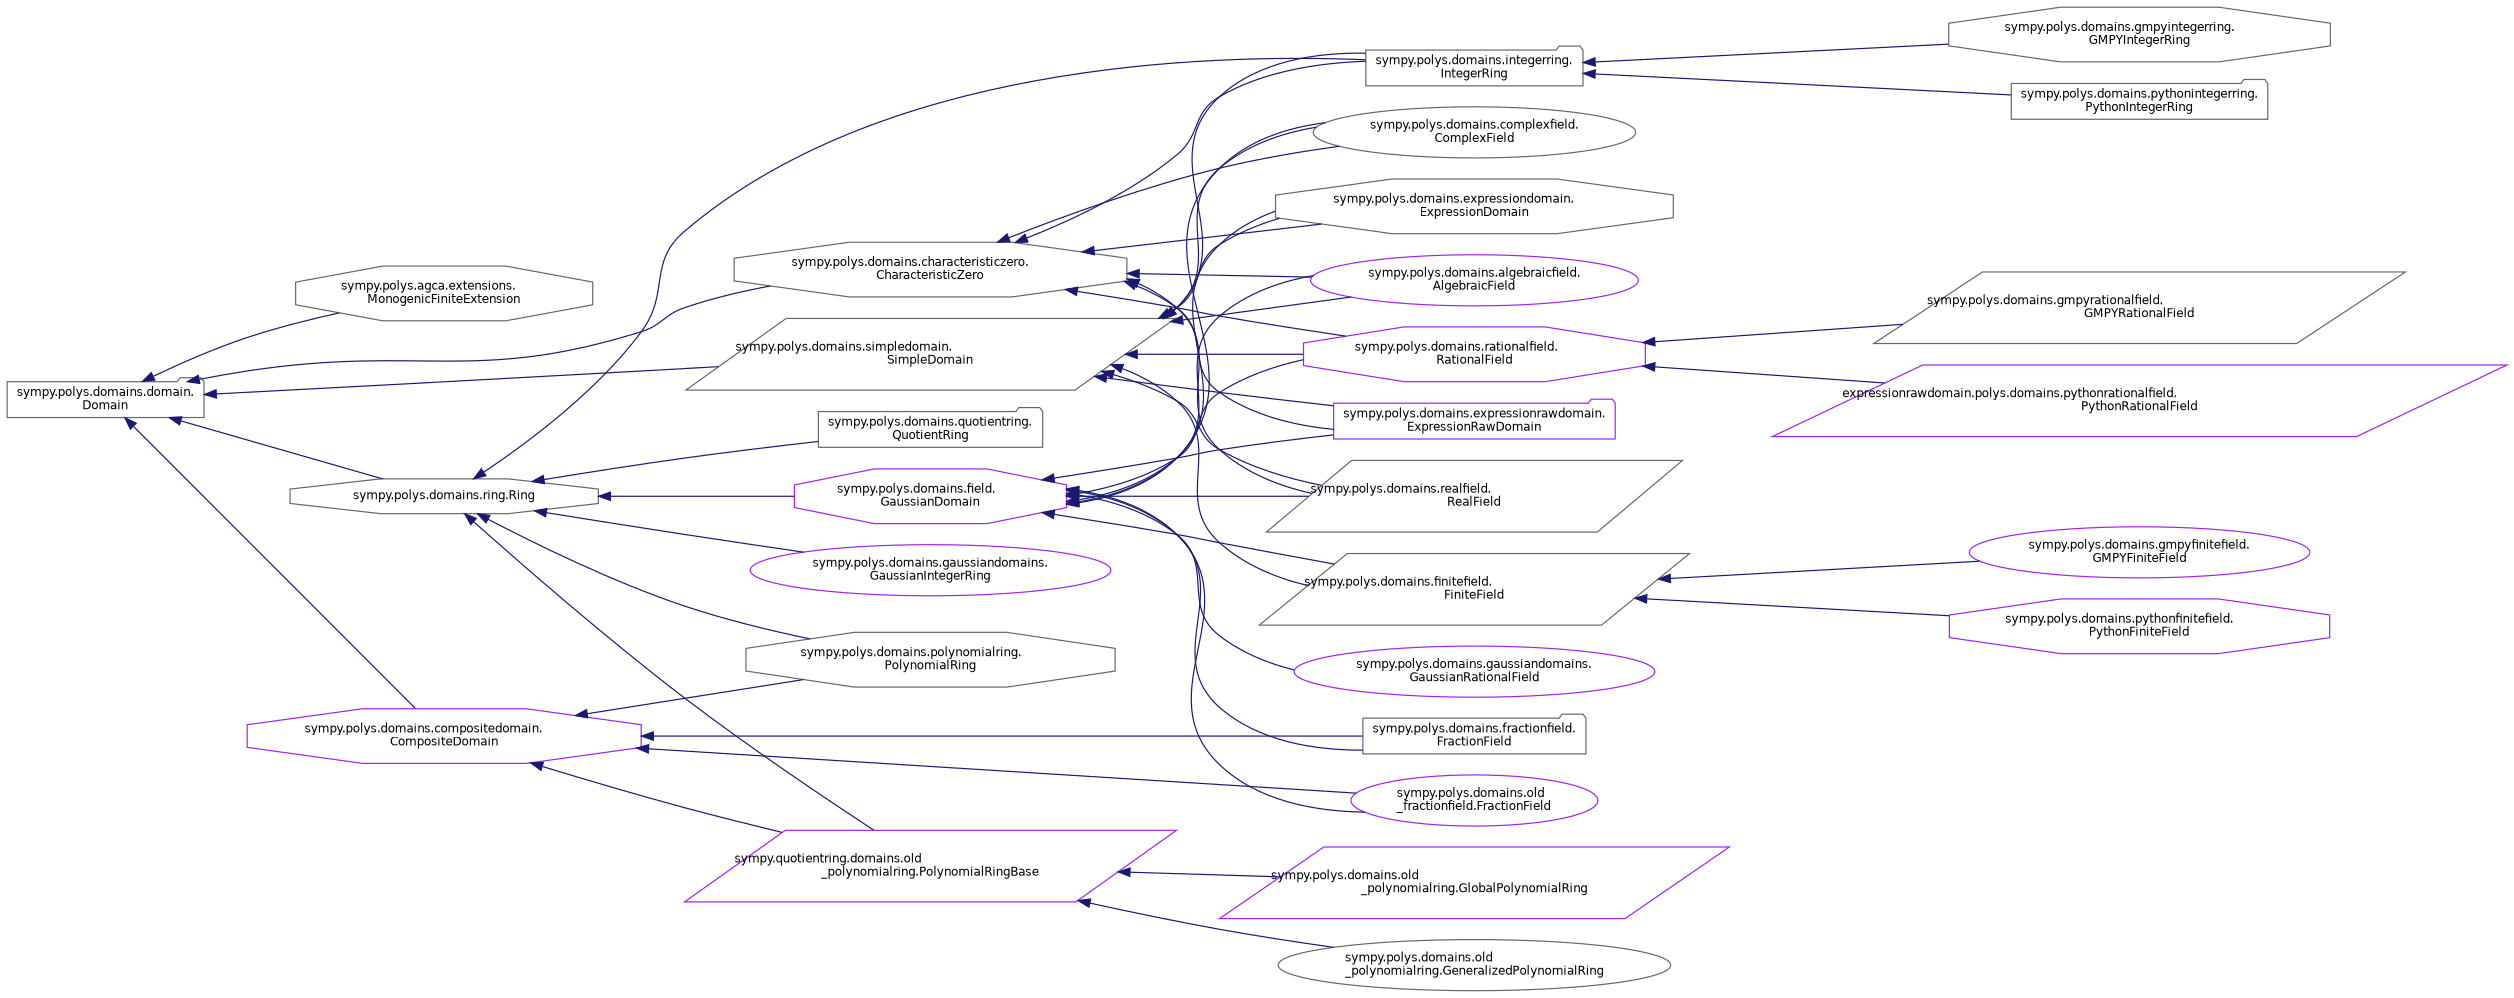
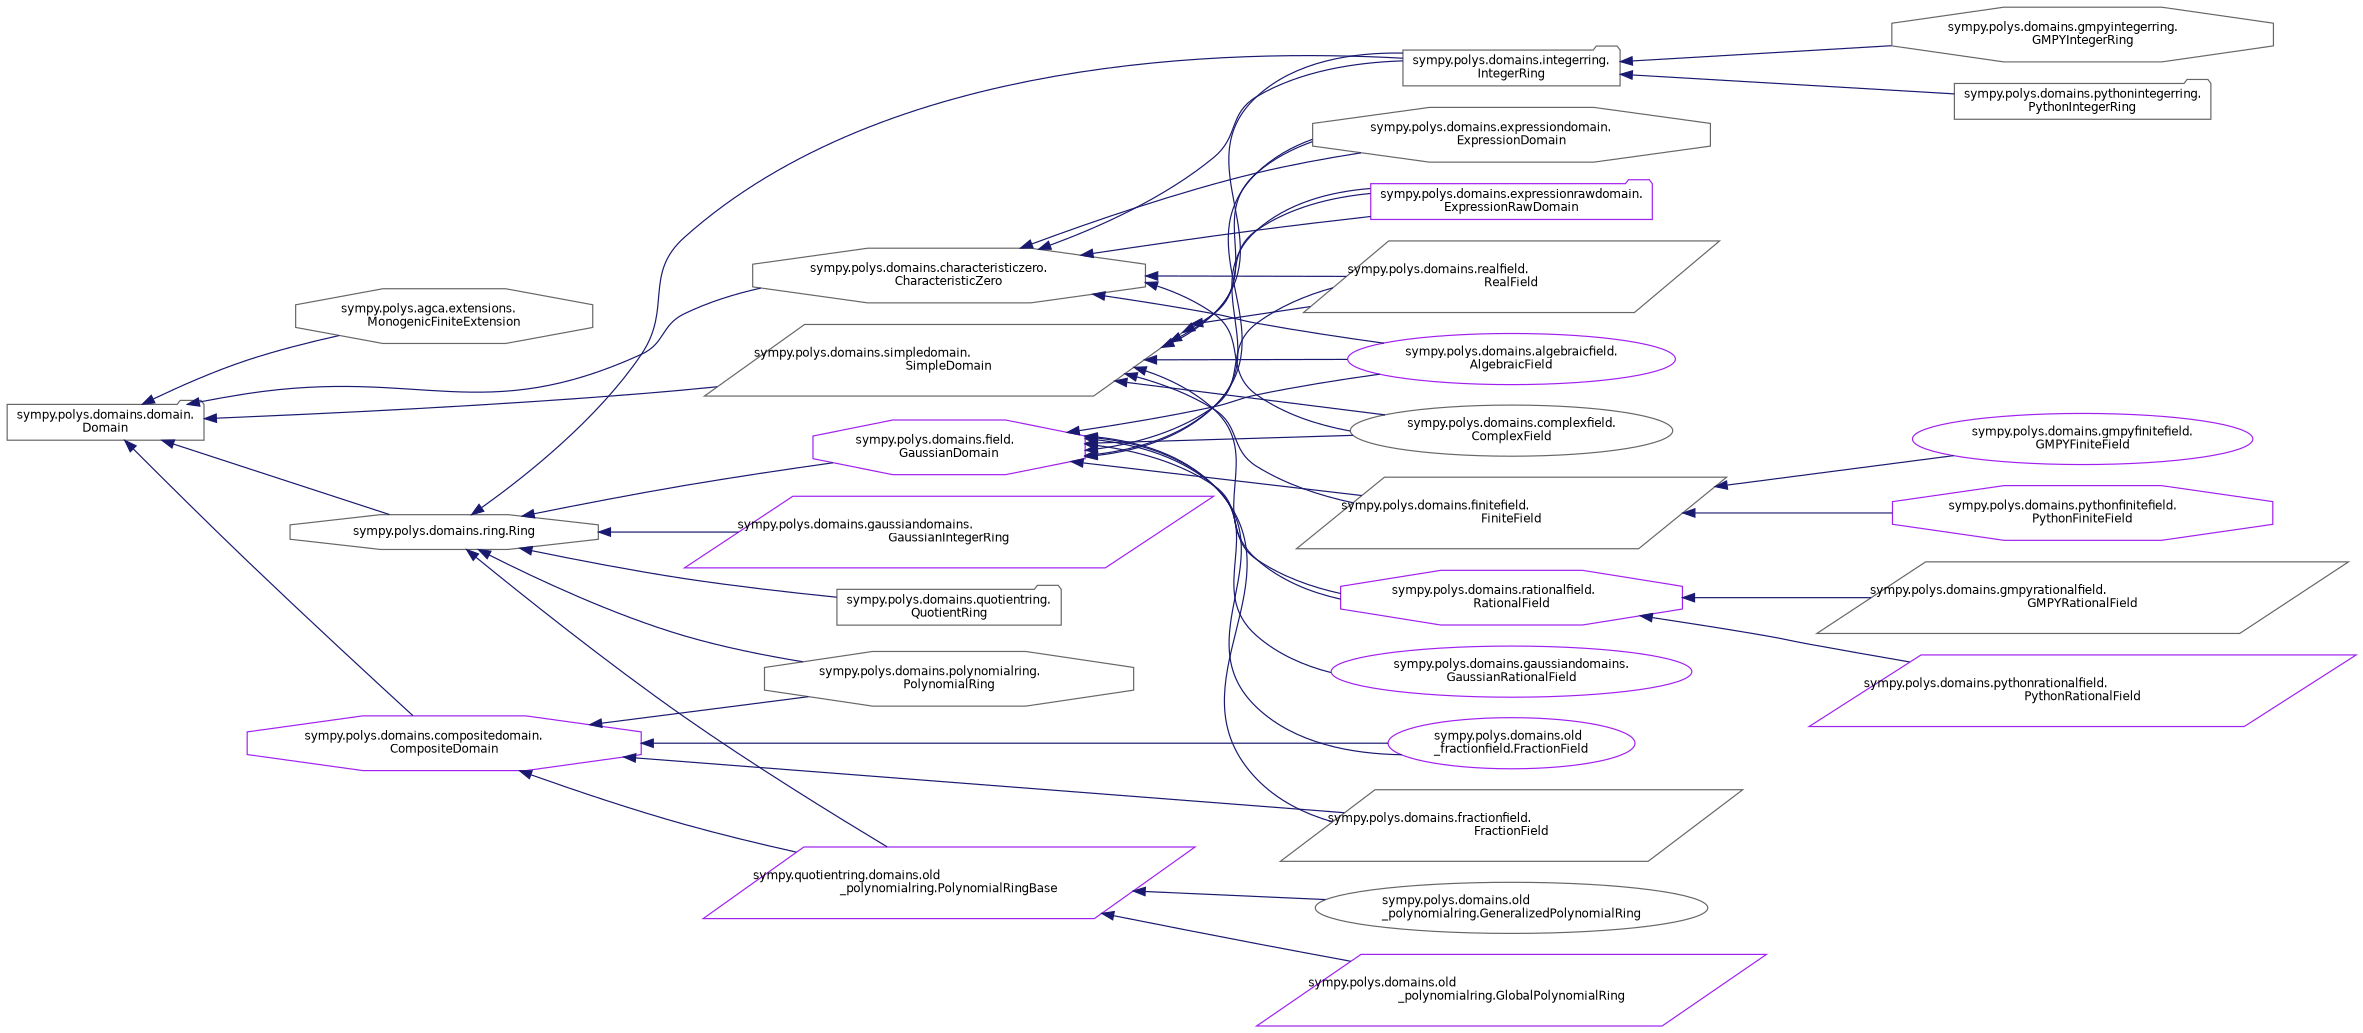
edge "sympy.polys.domains.rationalfield. RationalField" -> "sympy.polys.domains.characteristiczero. CharacteristicZero": removed
node "expressionrawdomain.polys.domains.pythonrationalfield. PythonRationalField": label "expressionrawdomain.polys.domains.pythonrationalfield. PythonRationalField" -> "sympy.polys.domains.pythonrationalfield. PythonRationalField"
node "sympy.polys.domains.gaussiandomains. GaussianIntegerRing": shape ellipse -> parallelogram
node "sympy.polys.domains.fractionfield. FractionField": shape folder -> parallelogram
